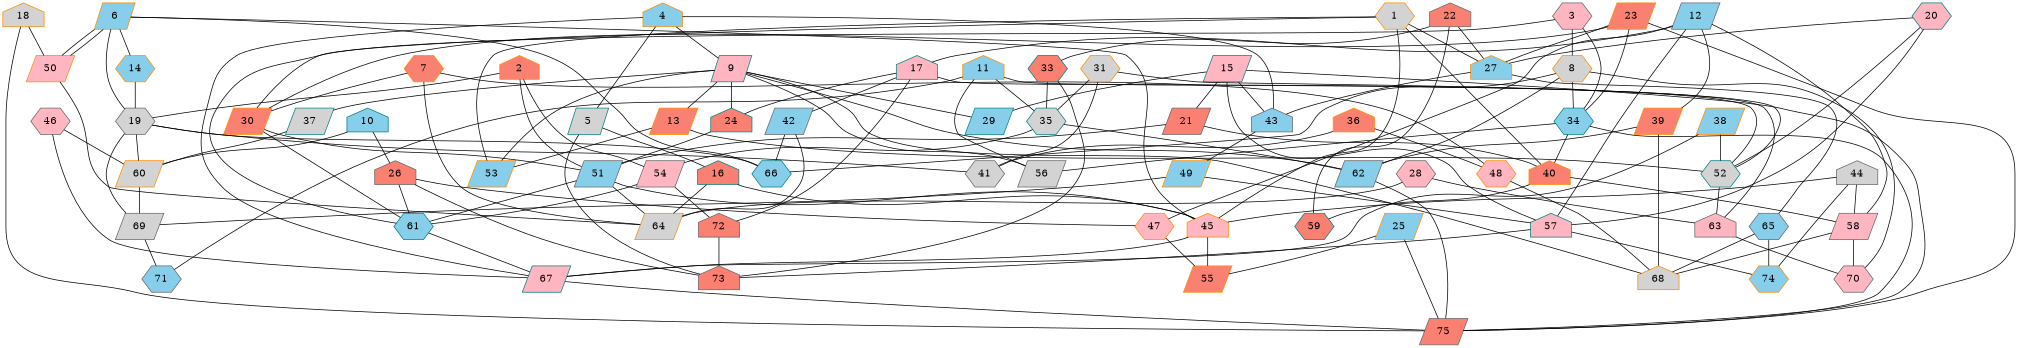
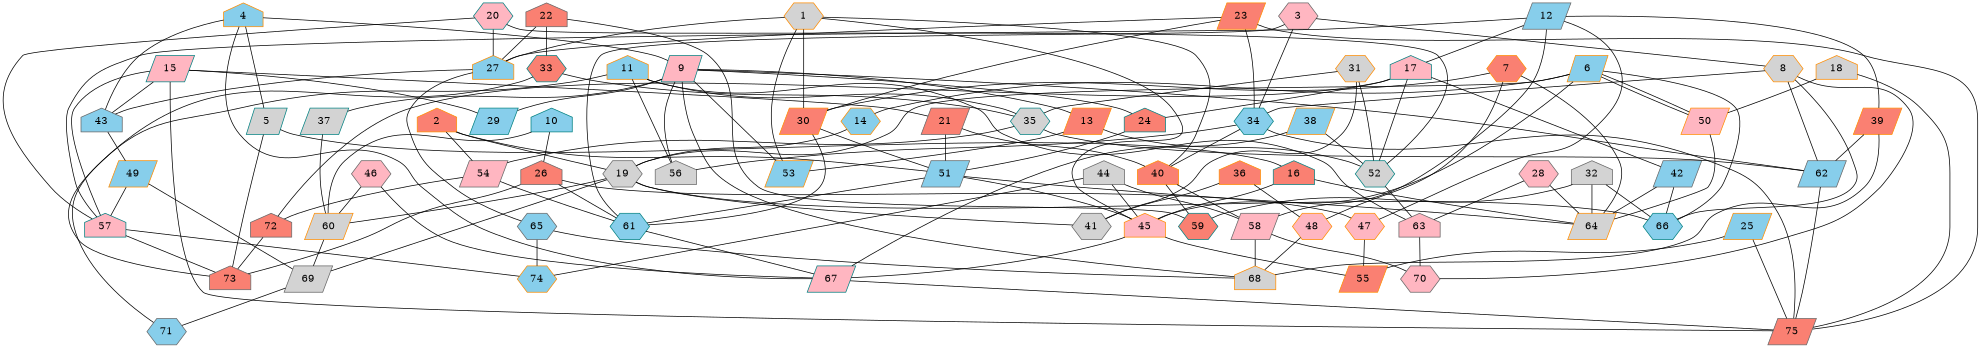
node "56": shape parallelogram -> house
node "32": added
